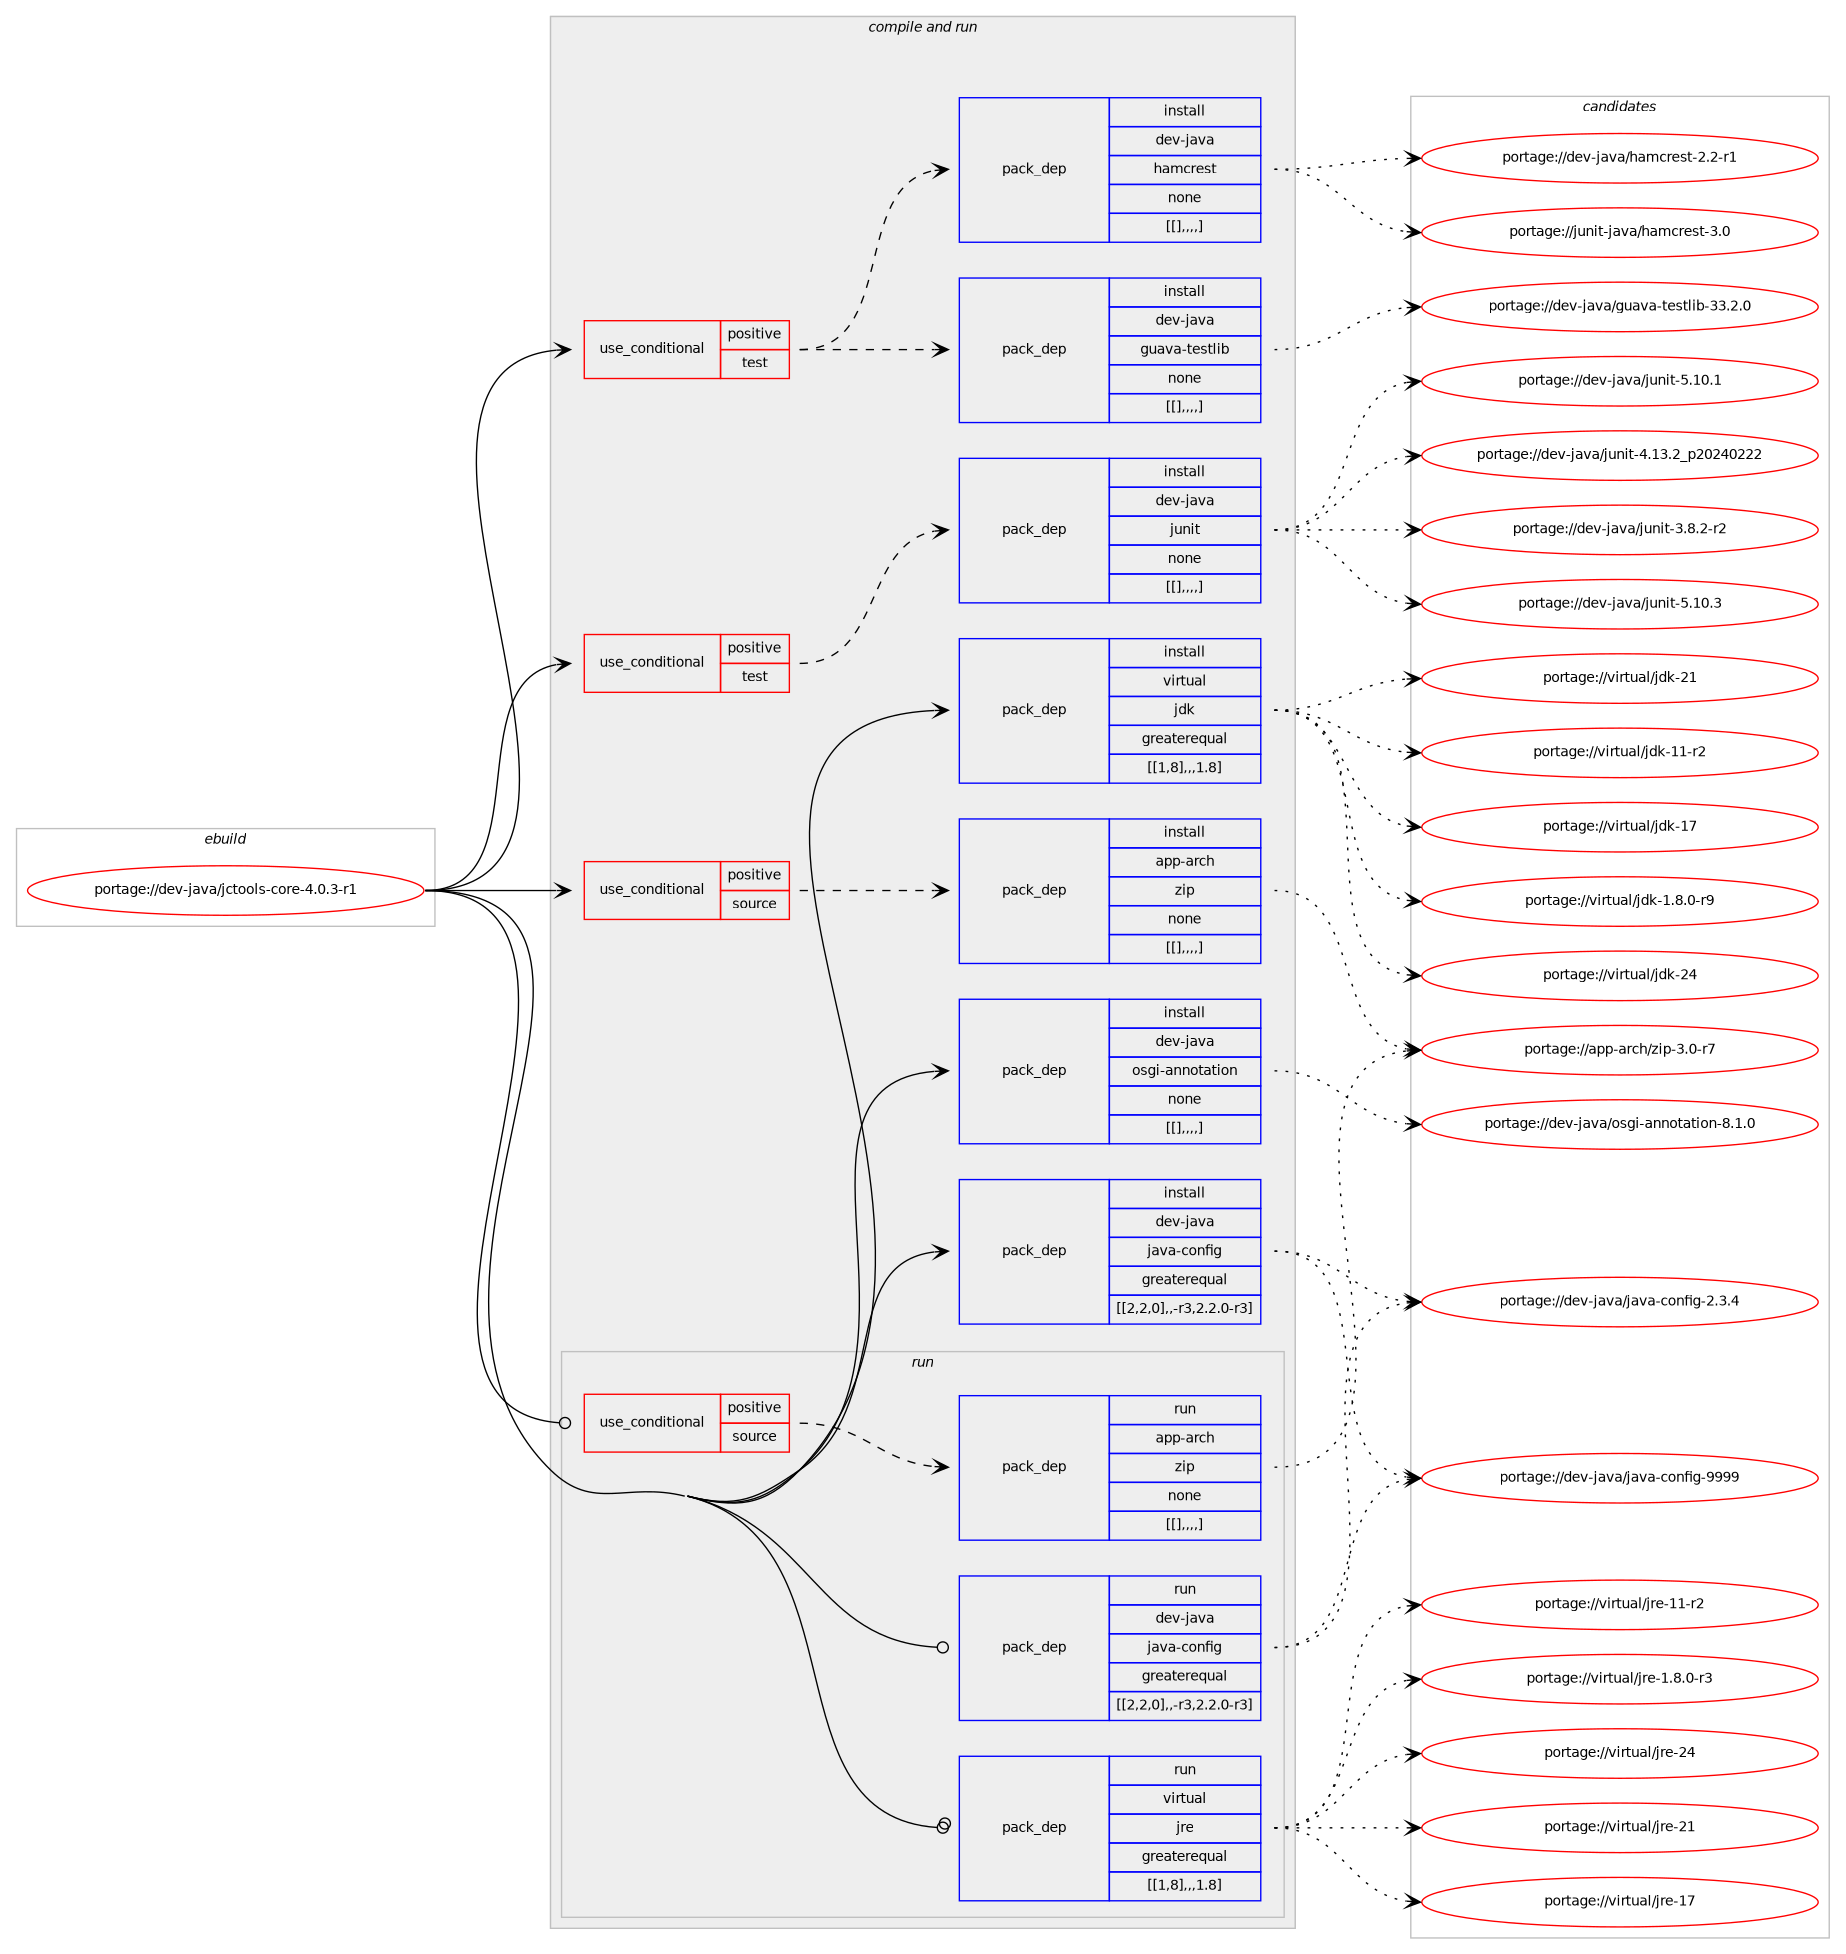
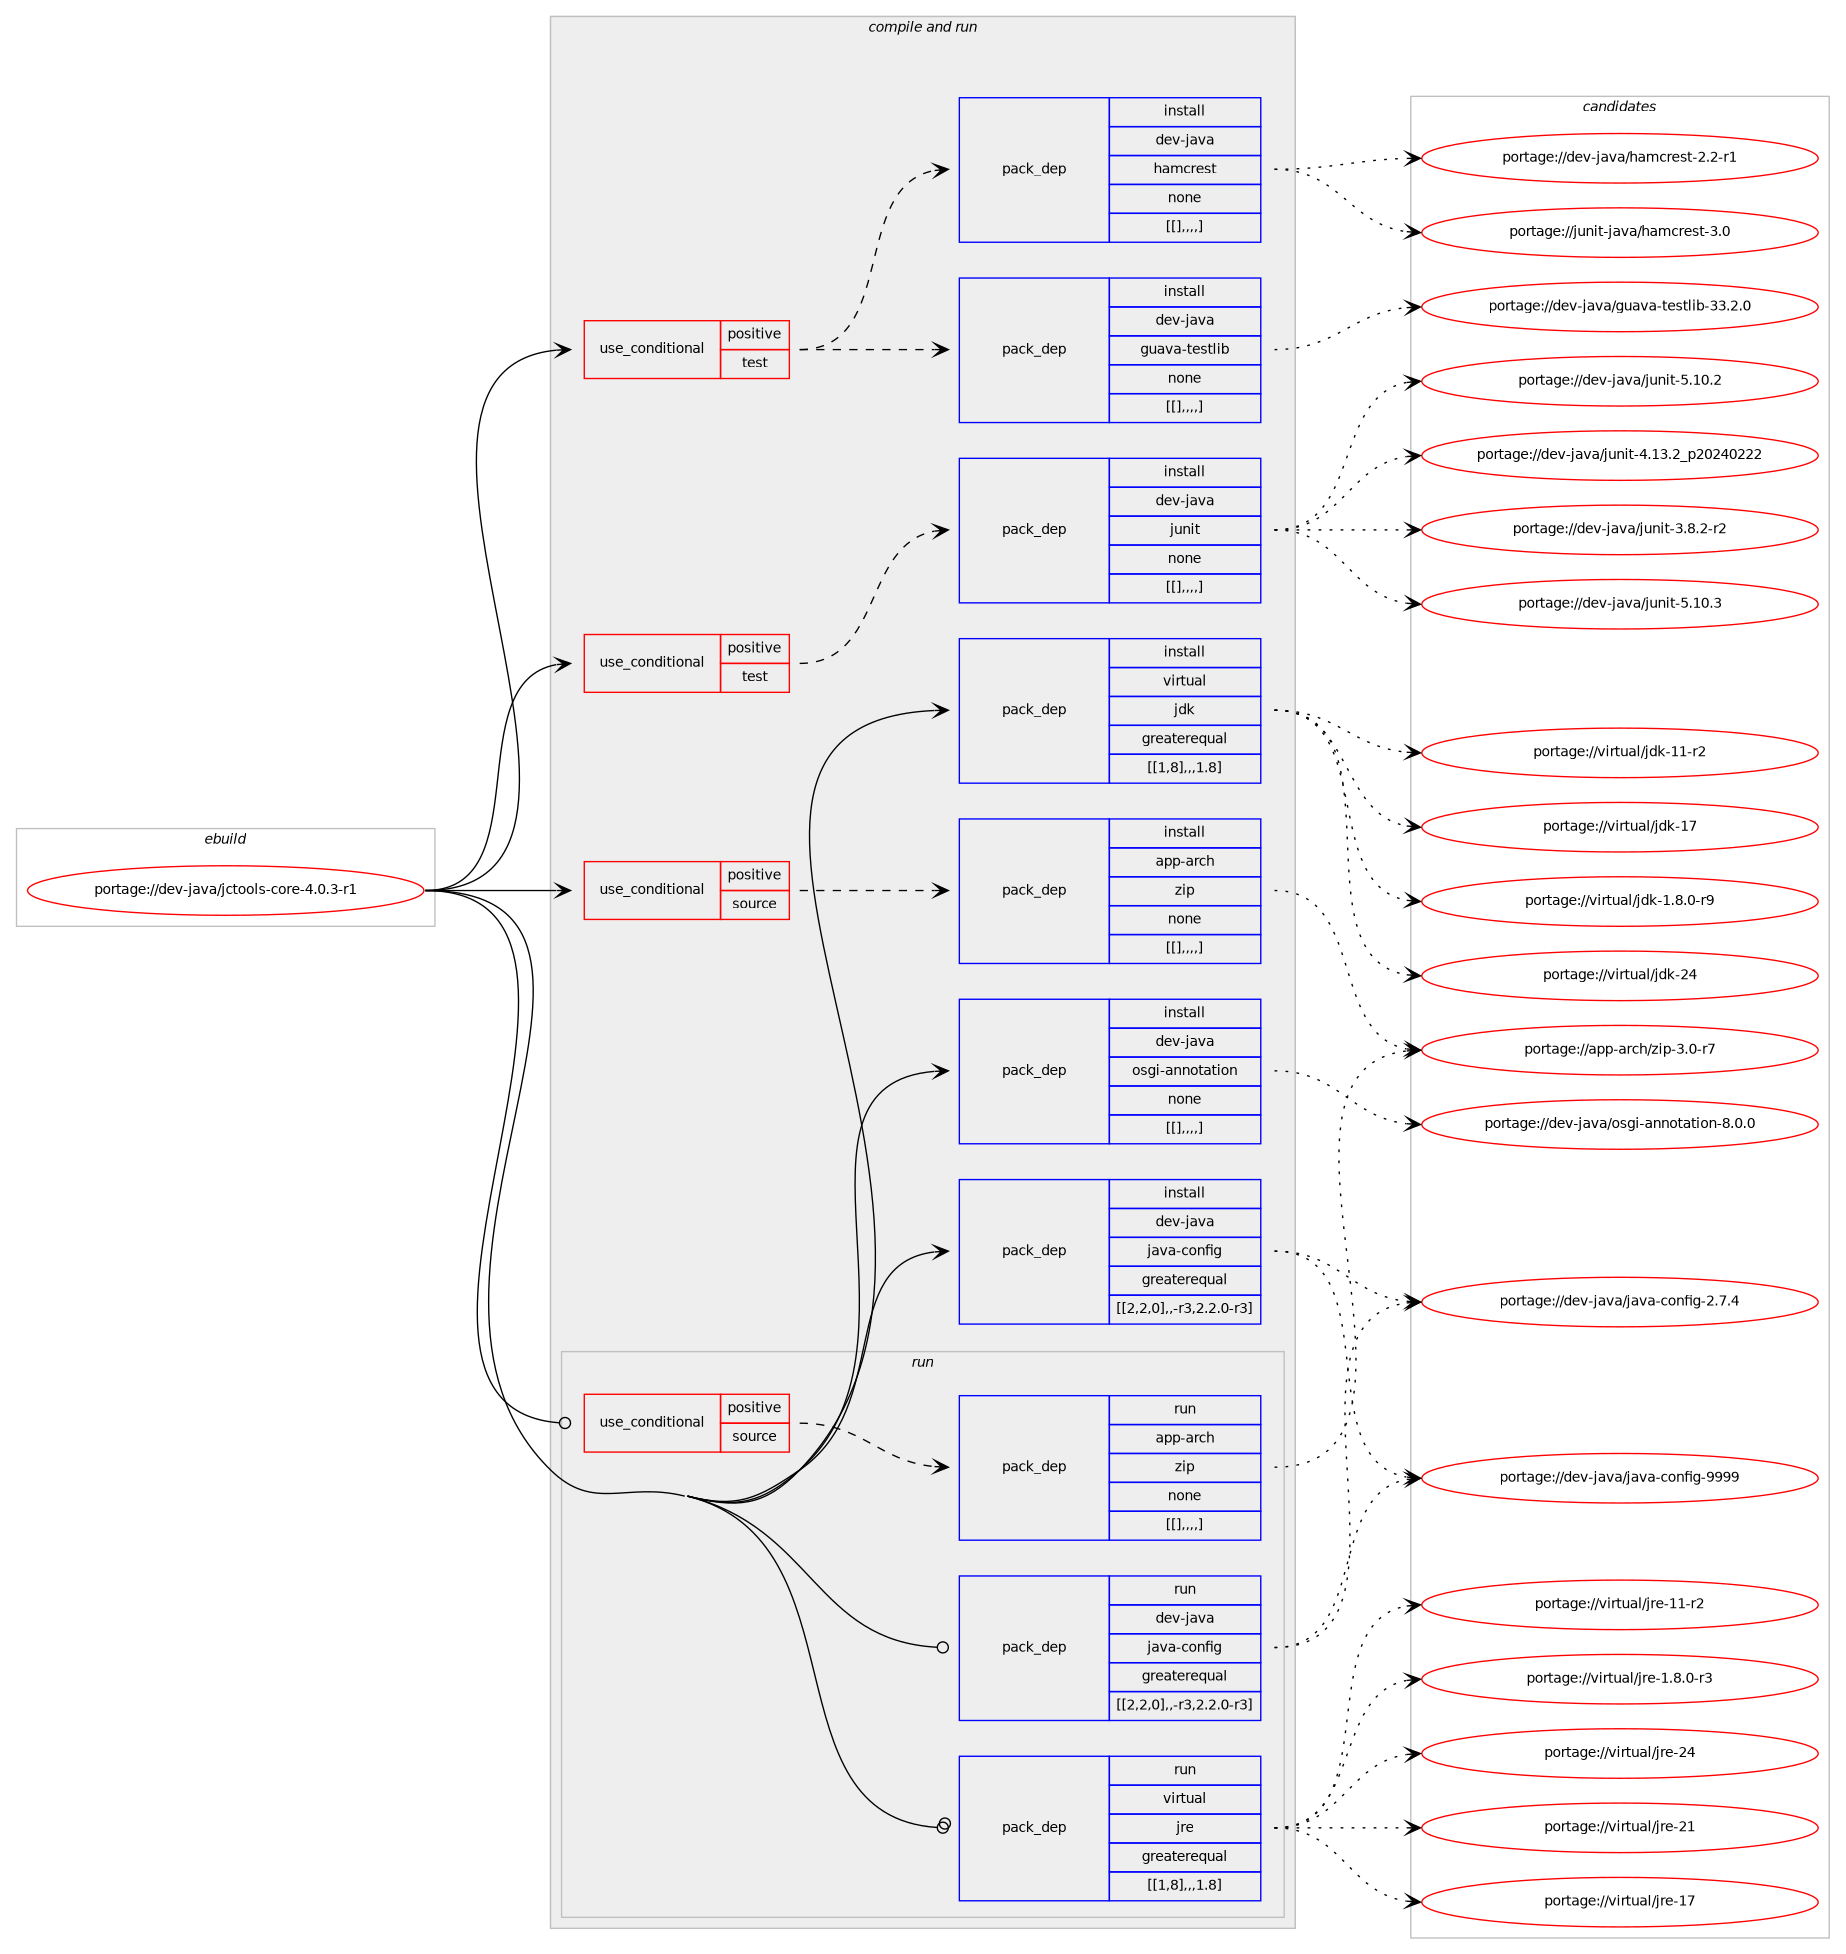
node "portage://dev-java/junit-5.10.1": label "portage://dev-java/junit-5.10.1" -> "portage://dev-java/junit-5.10.2"
node "portage://virtual/jdk-21": removed
node "portage://dev-java/osgi-annotation-8.1.0": label "portage://dev-java/osgi-annotation-8.1.0" -> "portage://dev-java/osgi-annotation-8.0.0"
node "portage://dev-java/java-config-2.3.4": label "portage://dev-java/java-config-2.3.4" -> "portage://dev-java/java-config-2.7.4"
